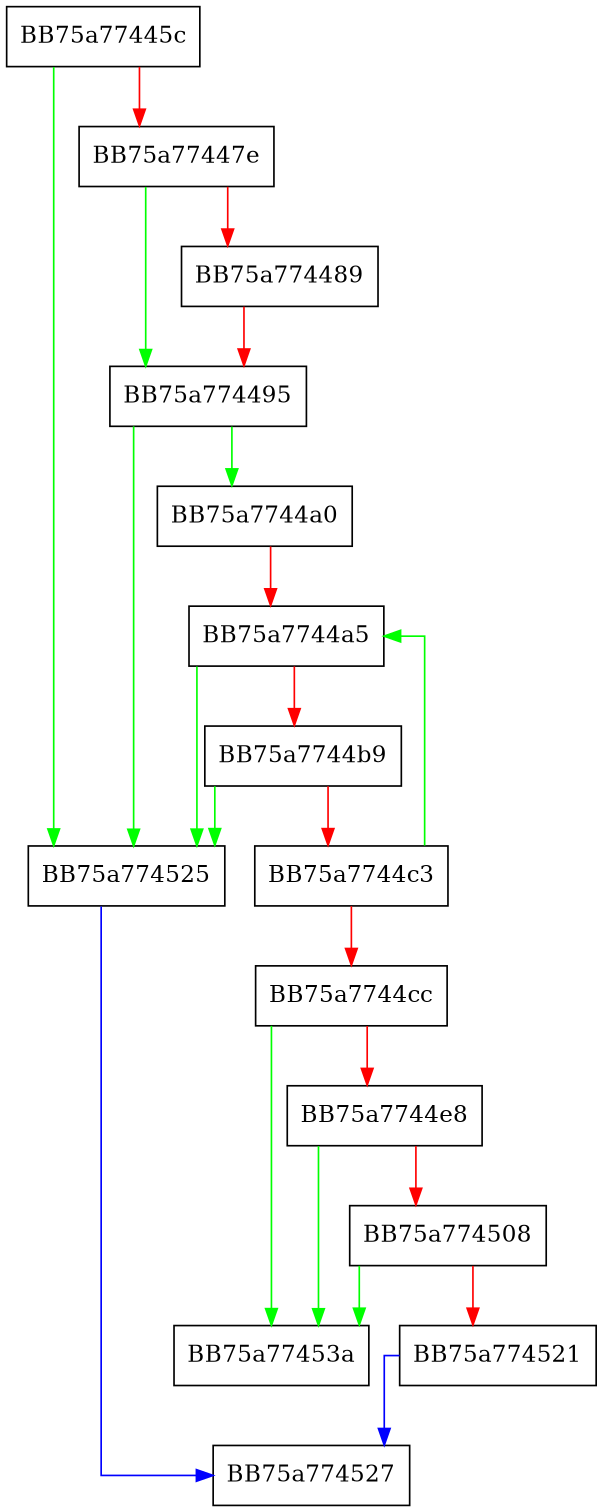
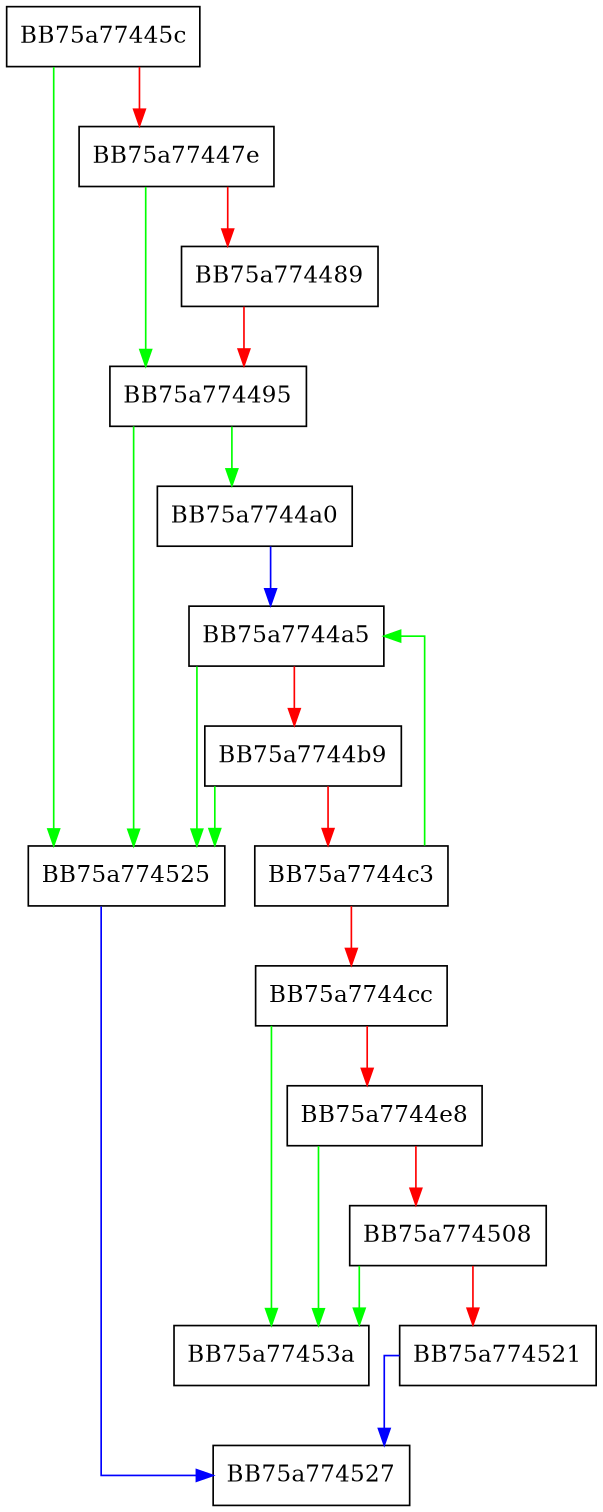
edge "BB75a7744a0" -> "BB75a7744a5": color red -> blue
